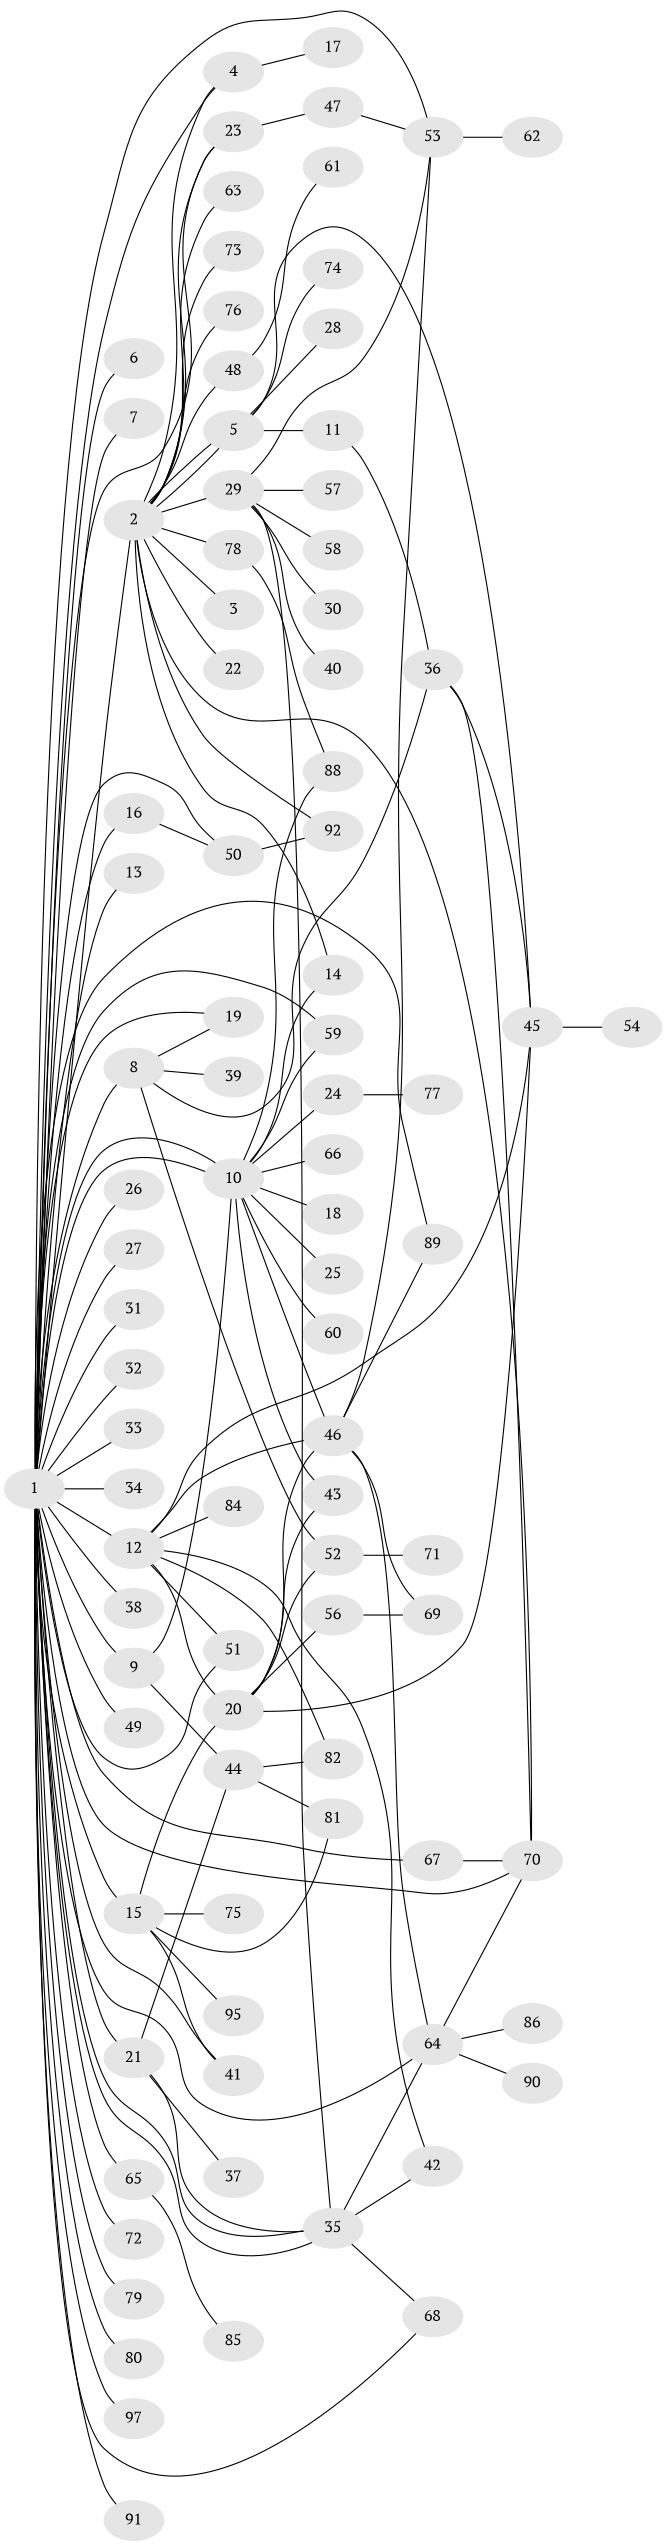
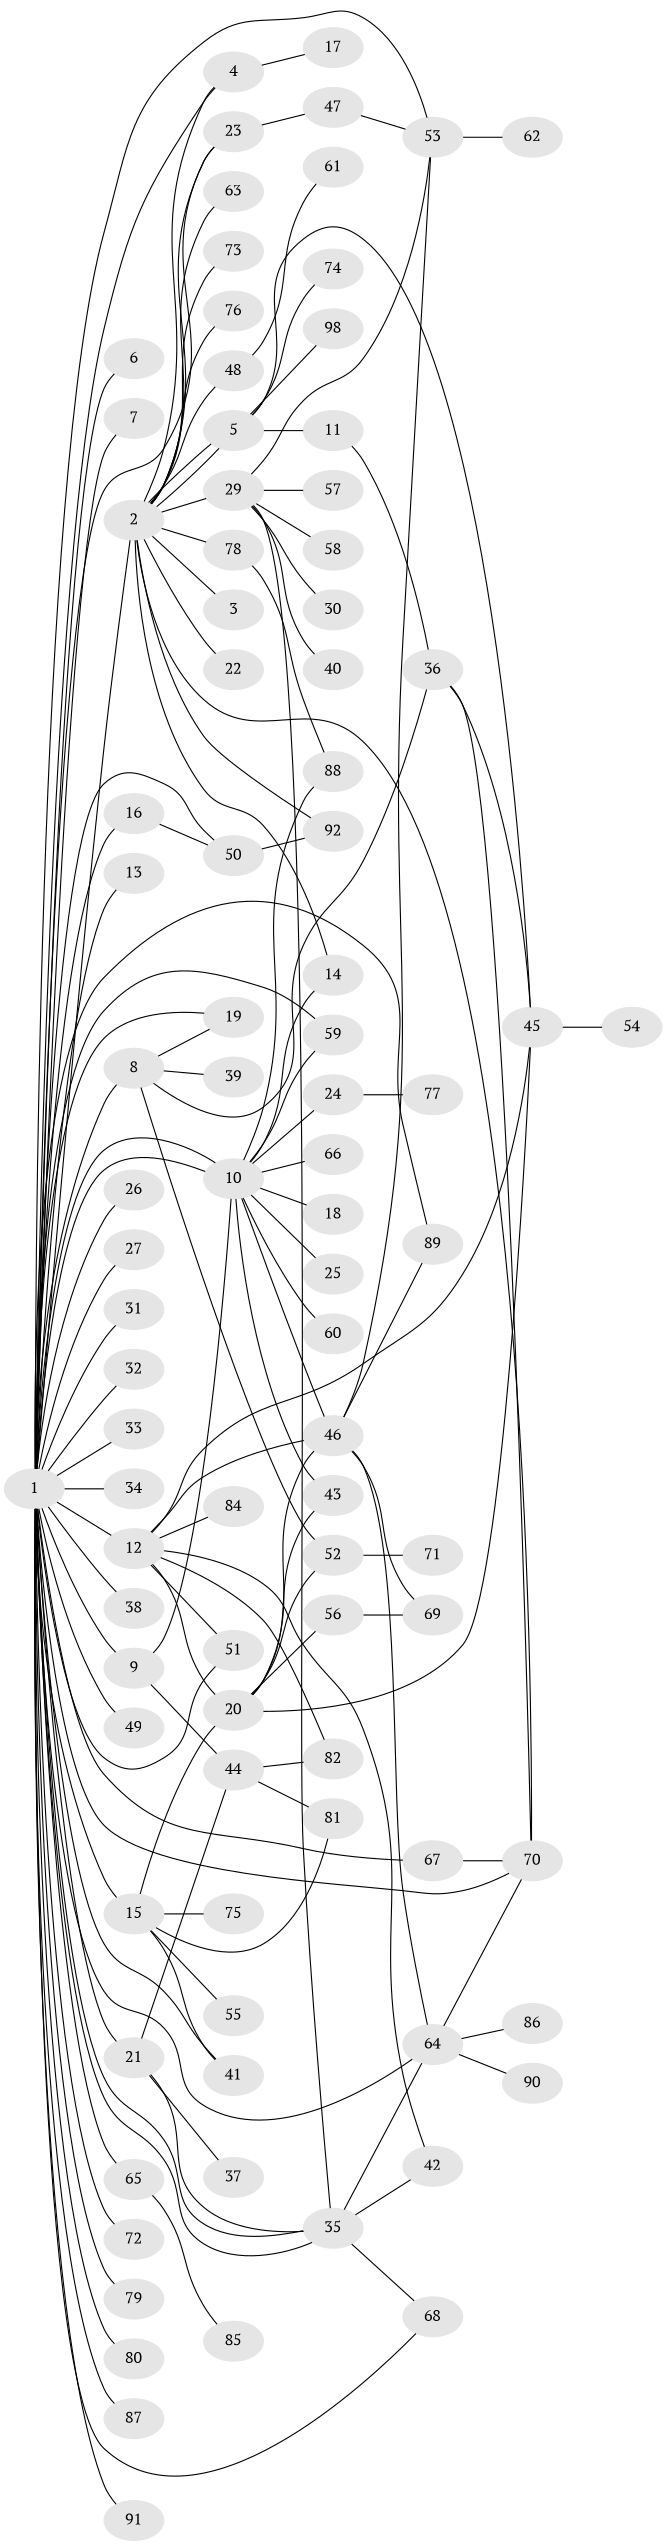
node "28": label "28" -> "98"
node "95": label "95" -> "55"
node "97": label "97" -> "87"
